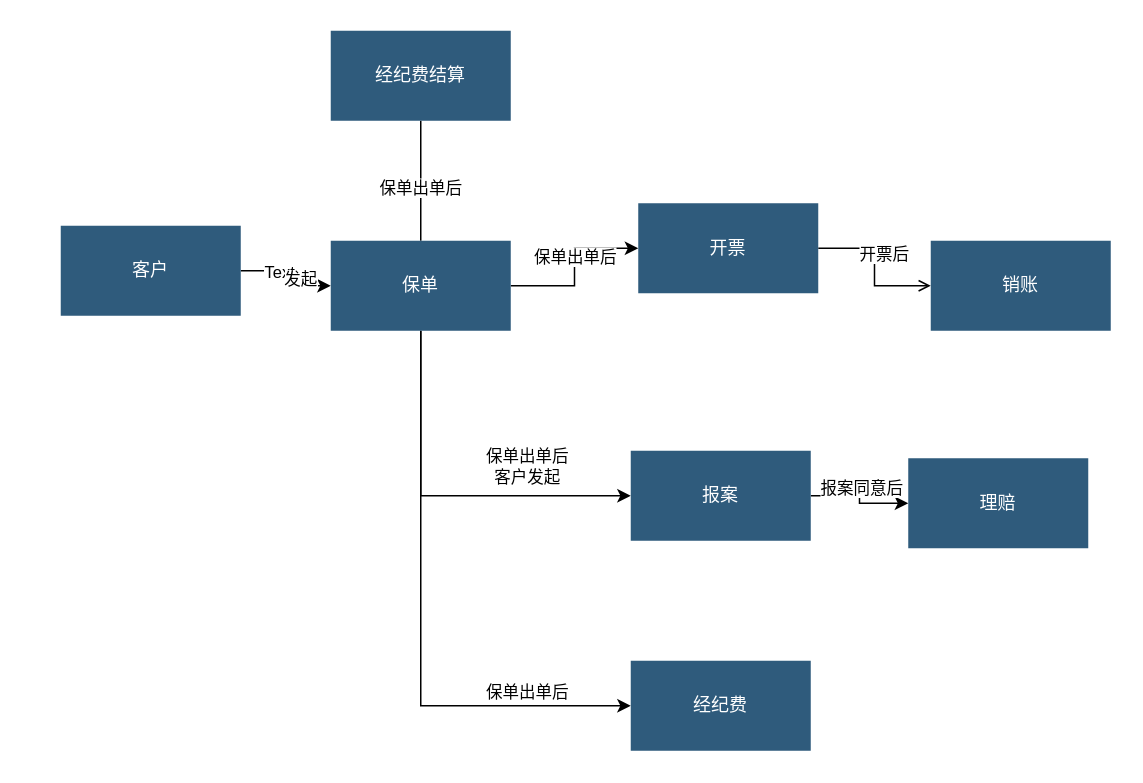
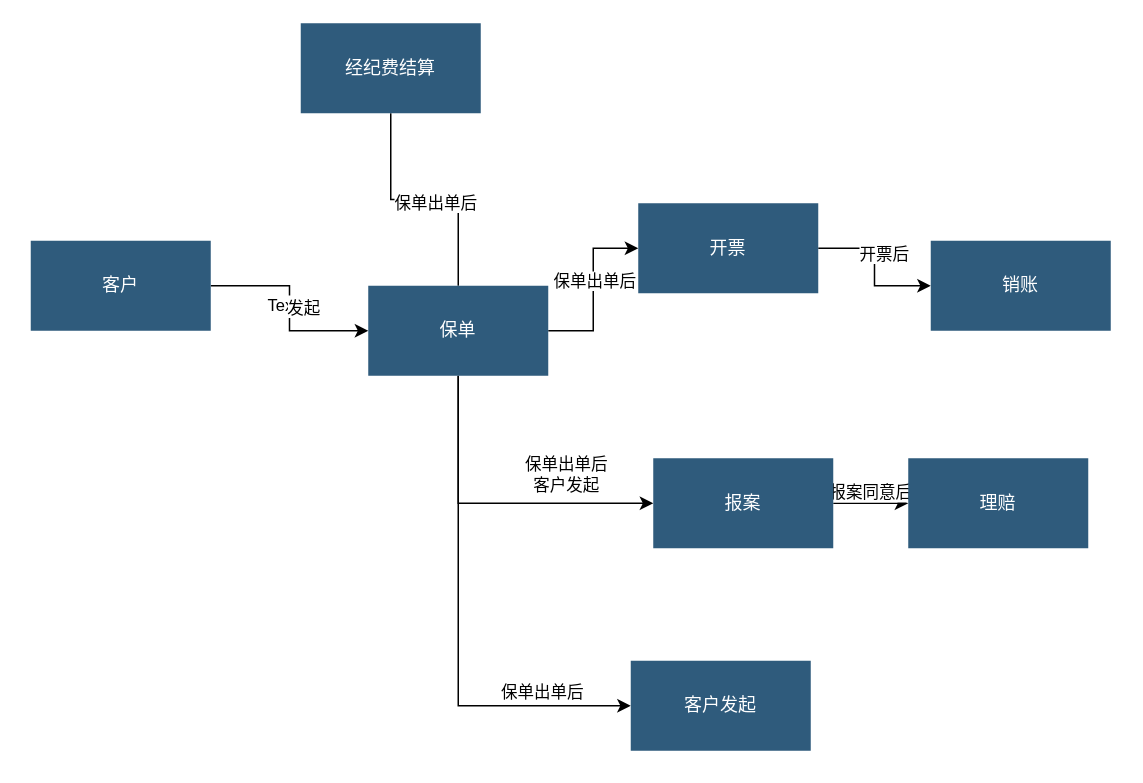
node "经纪费结算": moved (421, 76) -> (391, 68)
node "客户": moved (151, 271) -> (121, 286)
node "保单": moved (421, 286) -> (458, 331)
edge "开票" -> "销账": arrowhead open -> classic
node "报案": moved (721, 496) -> (743, 503)
node "经纪费": label "经纪费" -> "客户发起"
